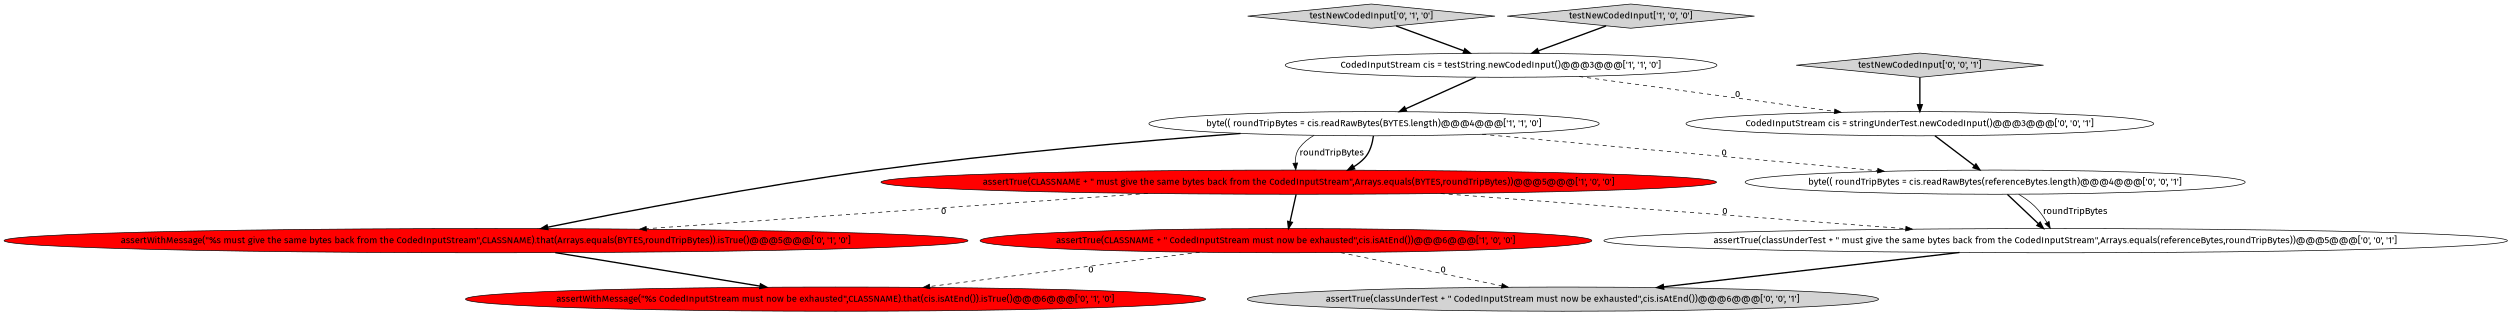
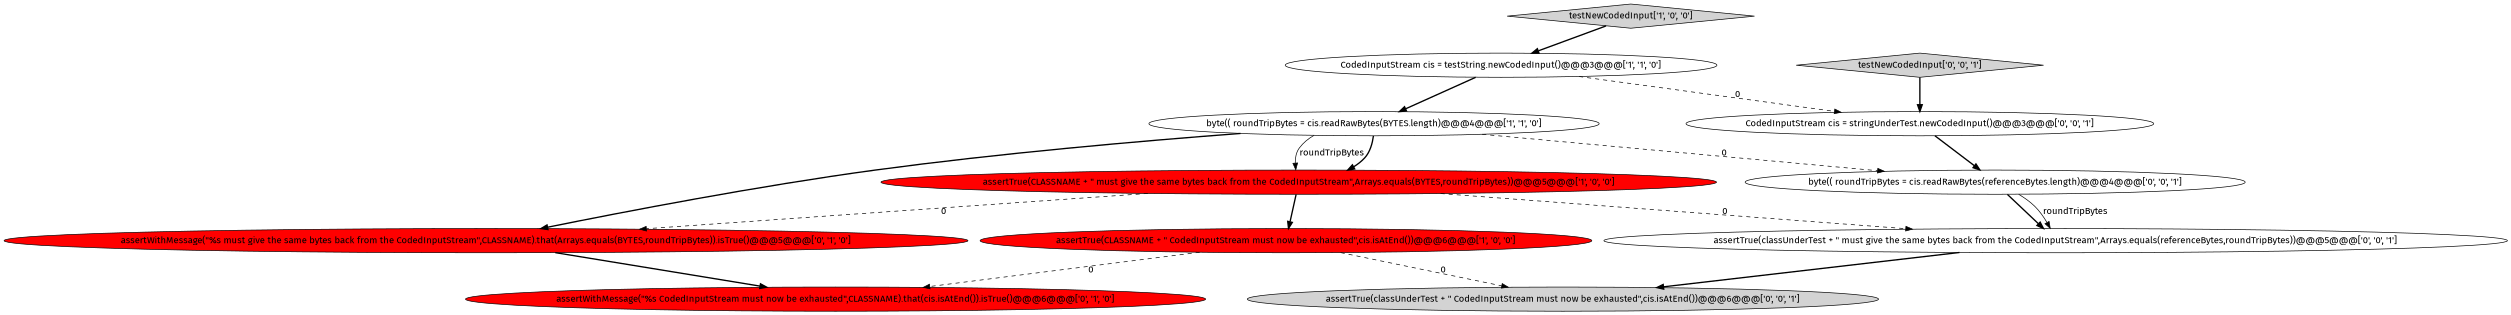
node "testNewCodedInput['0', '1', '0']": removed
